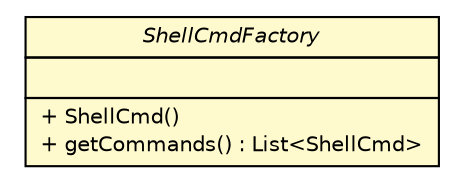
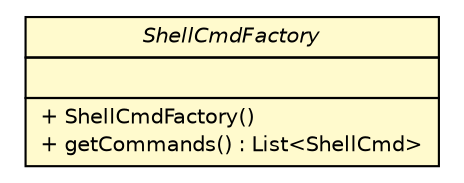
node "ShellCmdFactory": text "+ ShellCmd()" -> "+ ShellCmdFactory()"
